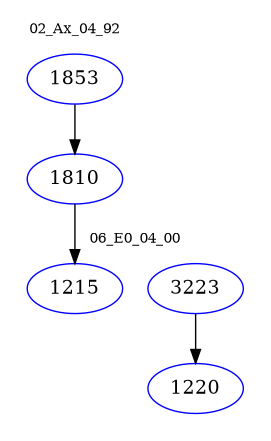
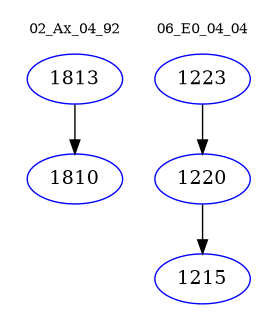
node "1853": label "1853" -> "1813"
edge "1810" -> "1215": now "1220" -> "1215"
cluster "06_E0_04_00": label "06_E0_04_00" -> "06_E0_04_04"
node "3223": label "3223" -> "1223"
